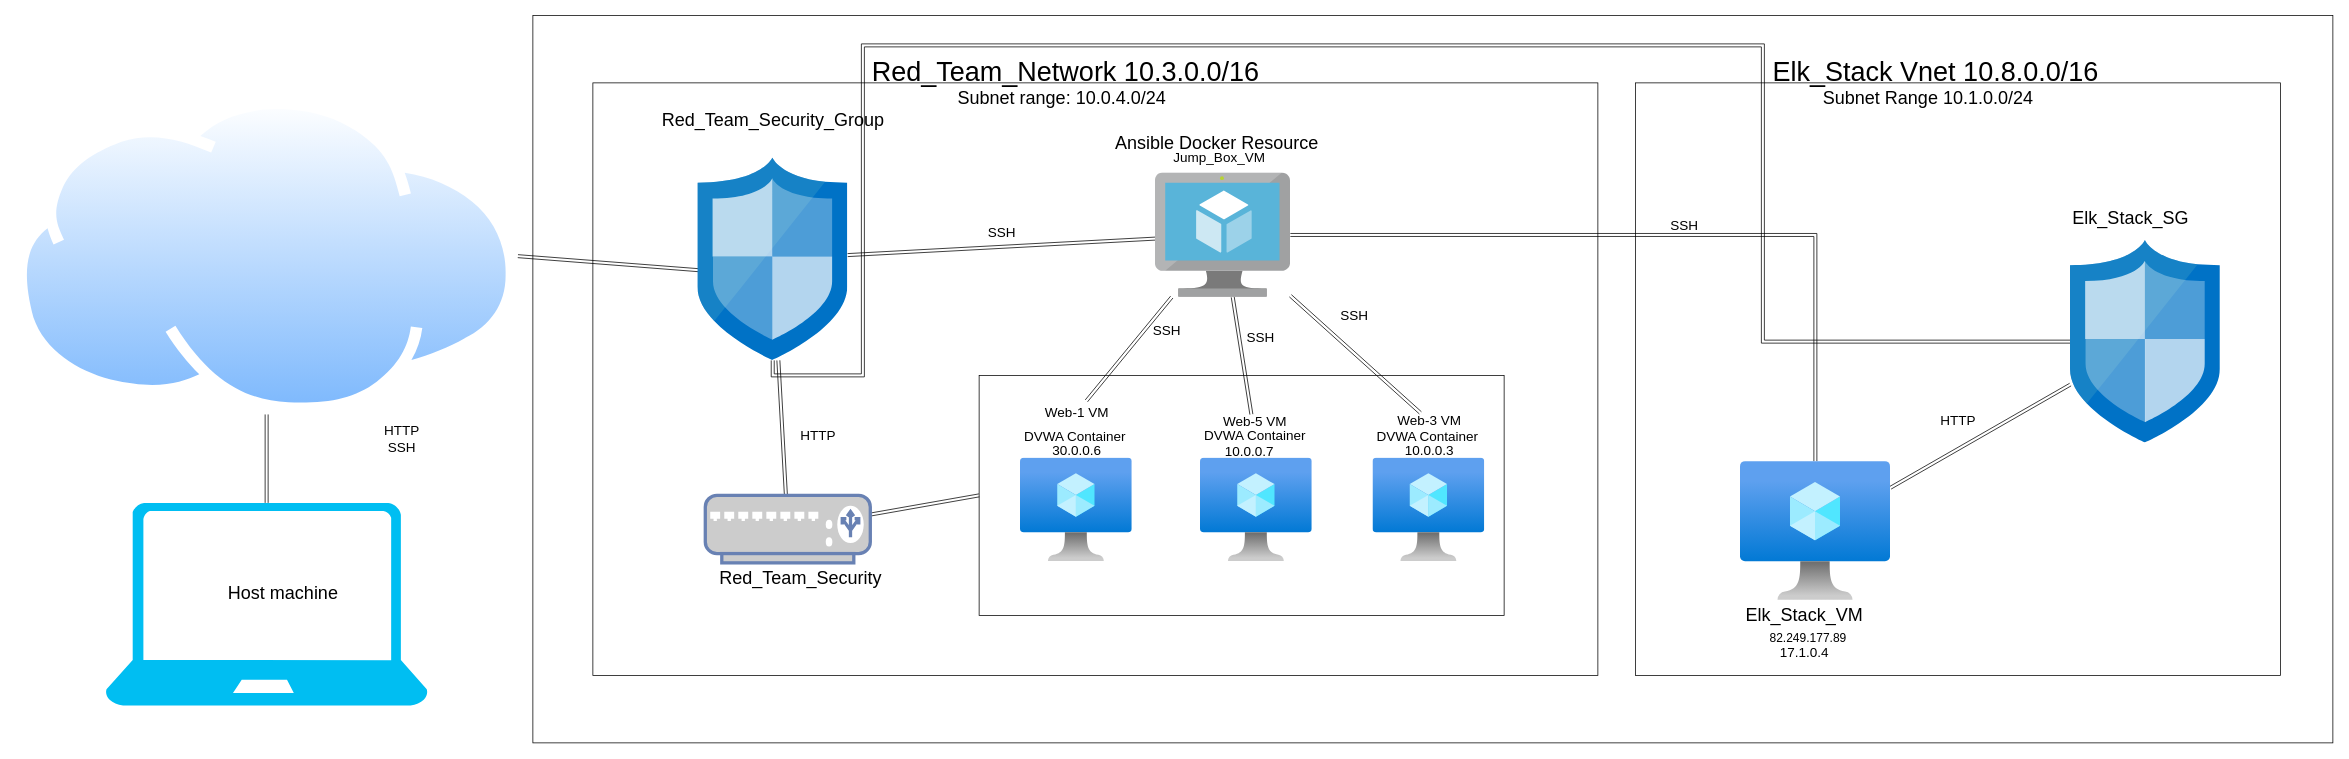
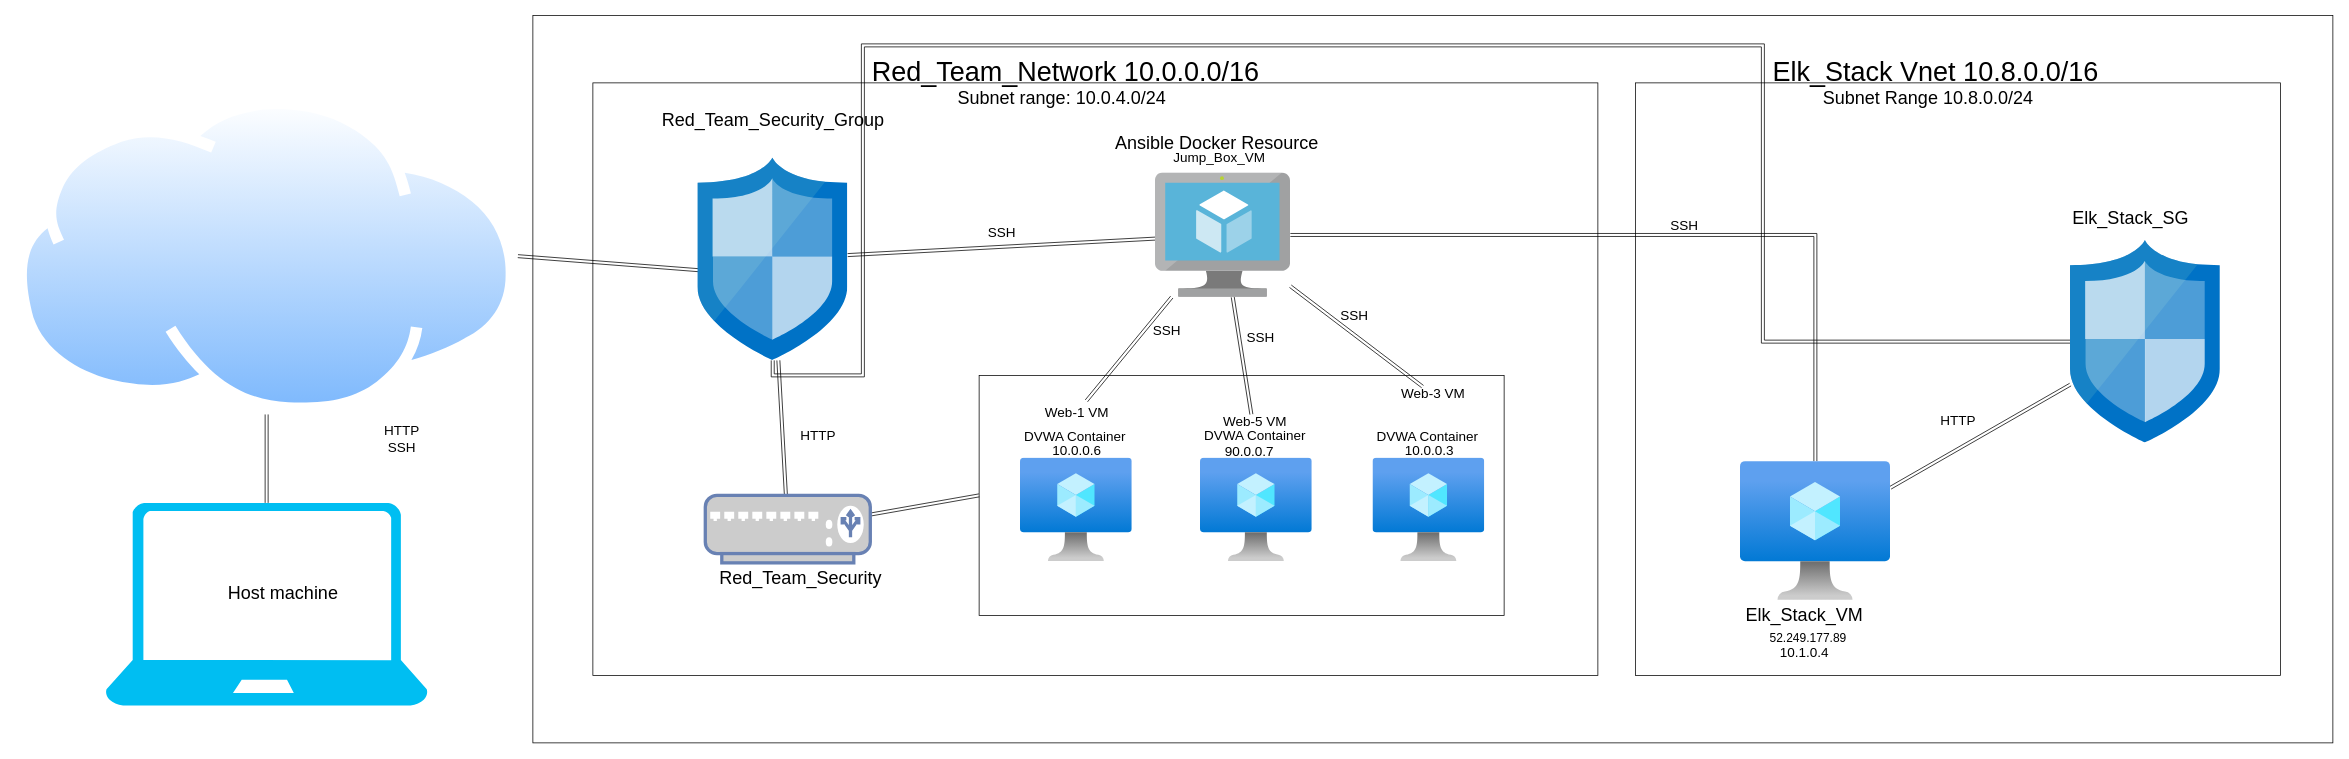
node "Red_Team_Network 10.3.0.0/16": label "Red_Team_Network 10.3.0.0/16" -> "Red_Team_Network 10.0.0.0/16"
node "Subnet Range 10.1.0.0/24": label "Subnet Range 10.1.0.0/24" -> "Subnet Range 10.8.0.0/24"
node "Web-3 VM": moved (1429, 420) -> (1433, 394)
node "30.0.0.6": label "30.0.0.6" -> "10.0.0.6"
node "10.0.0.7": label "10.0.0.7" -> "90.0.0.7"
node "82.249.177.89": label "82.249.177.89" -> "52.249.177.89"
node "17.1.0.4": label "17.1.0.4" -> "10.1.0.4"
